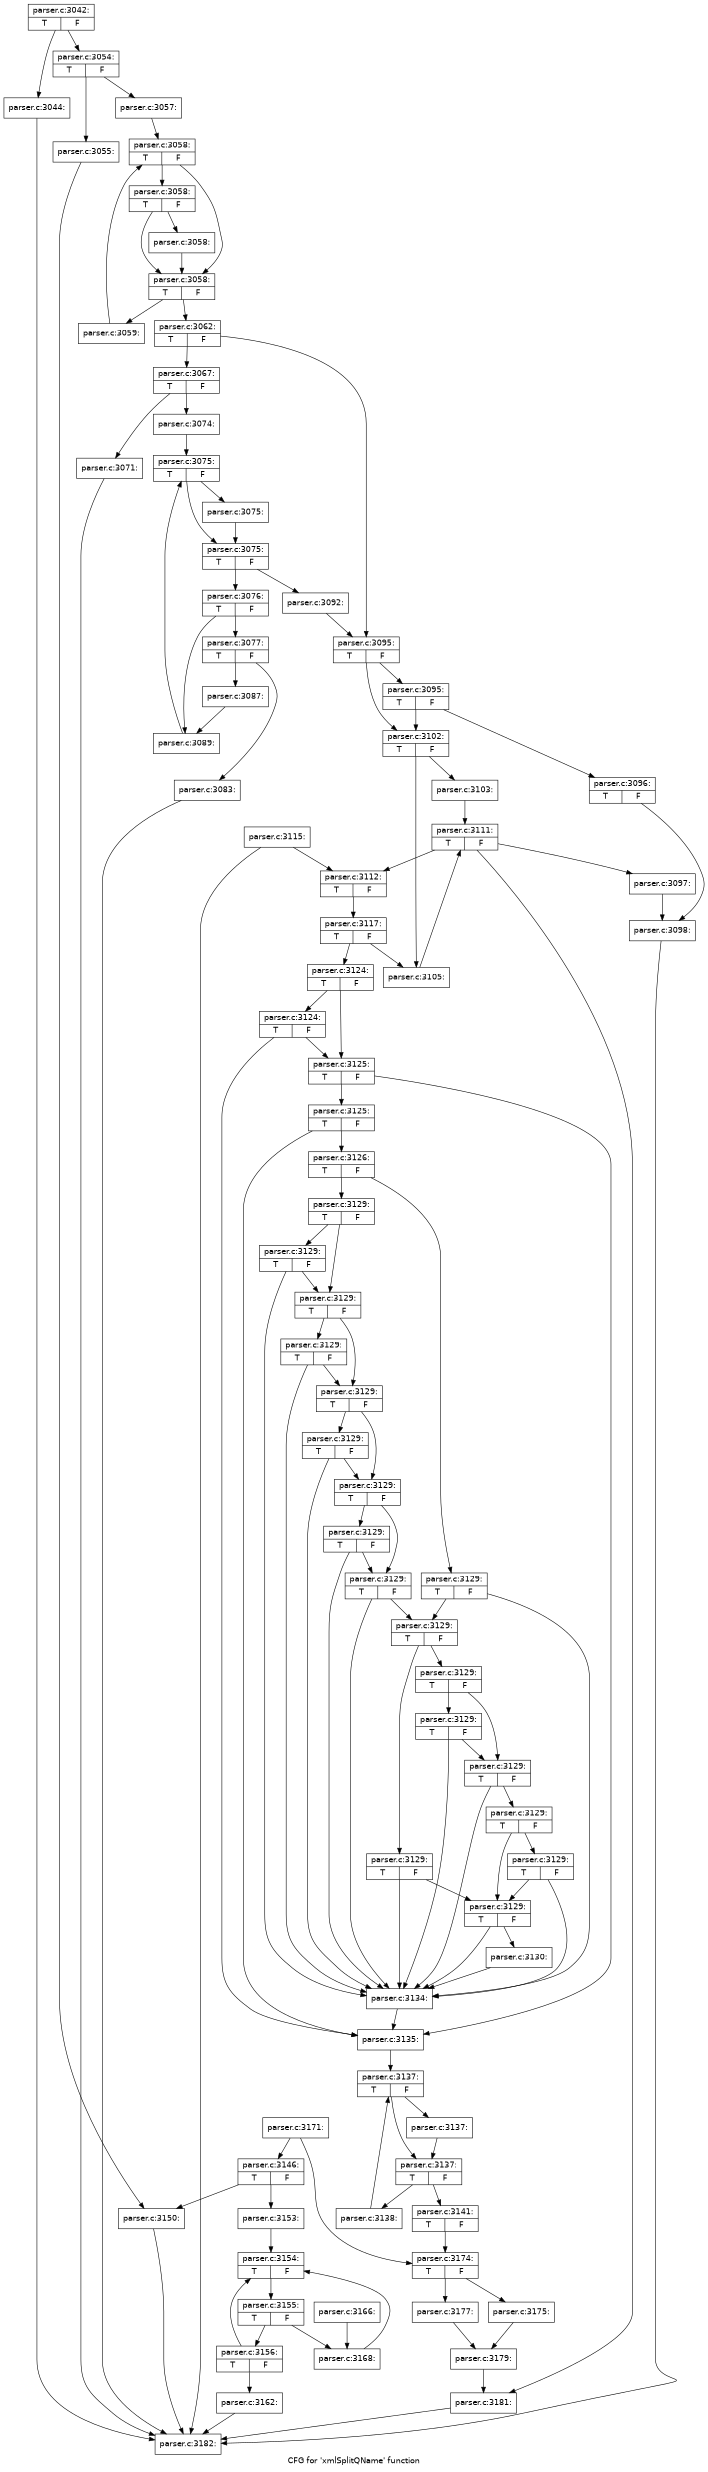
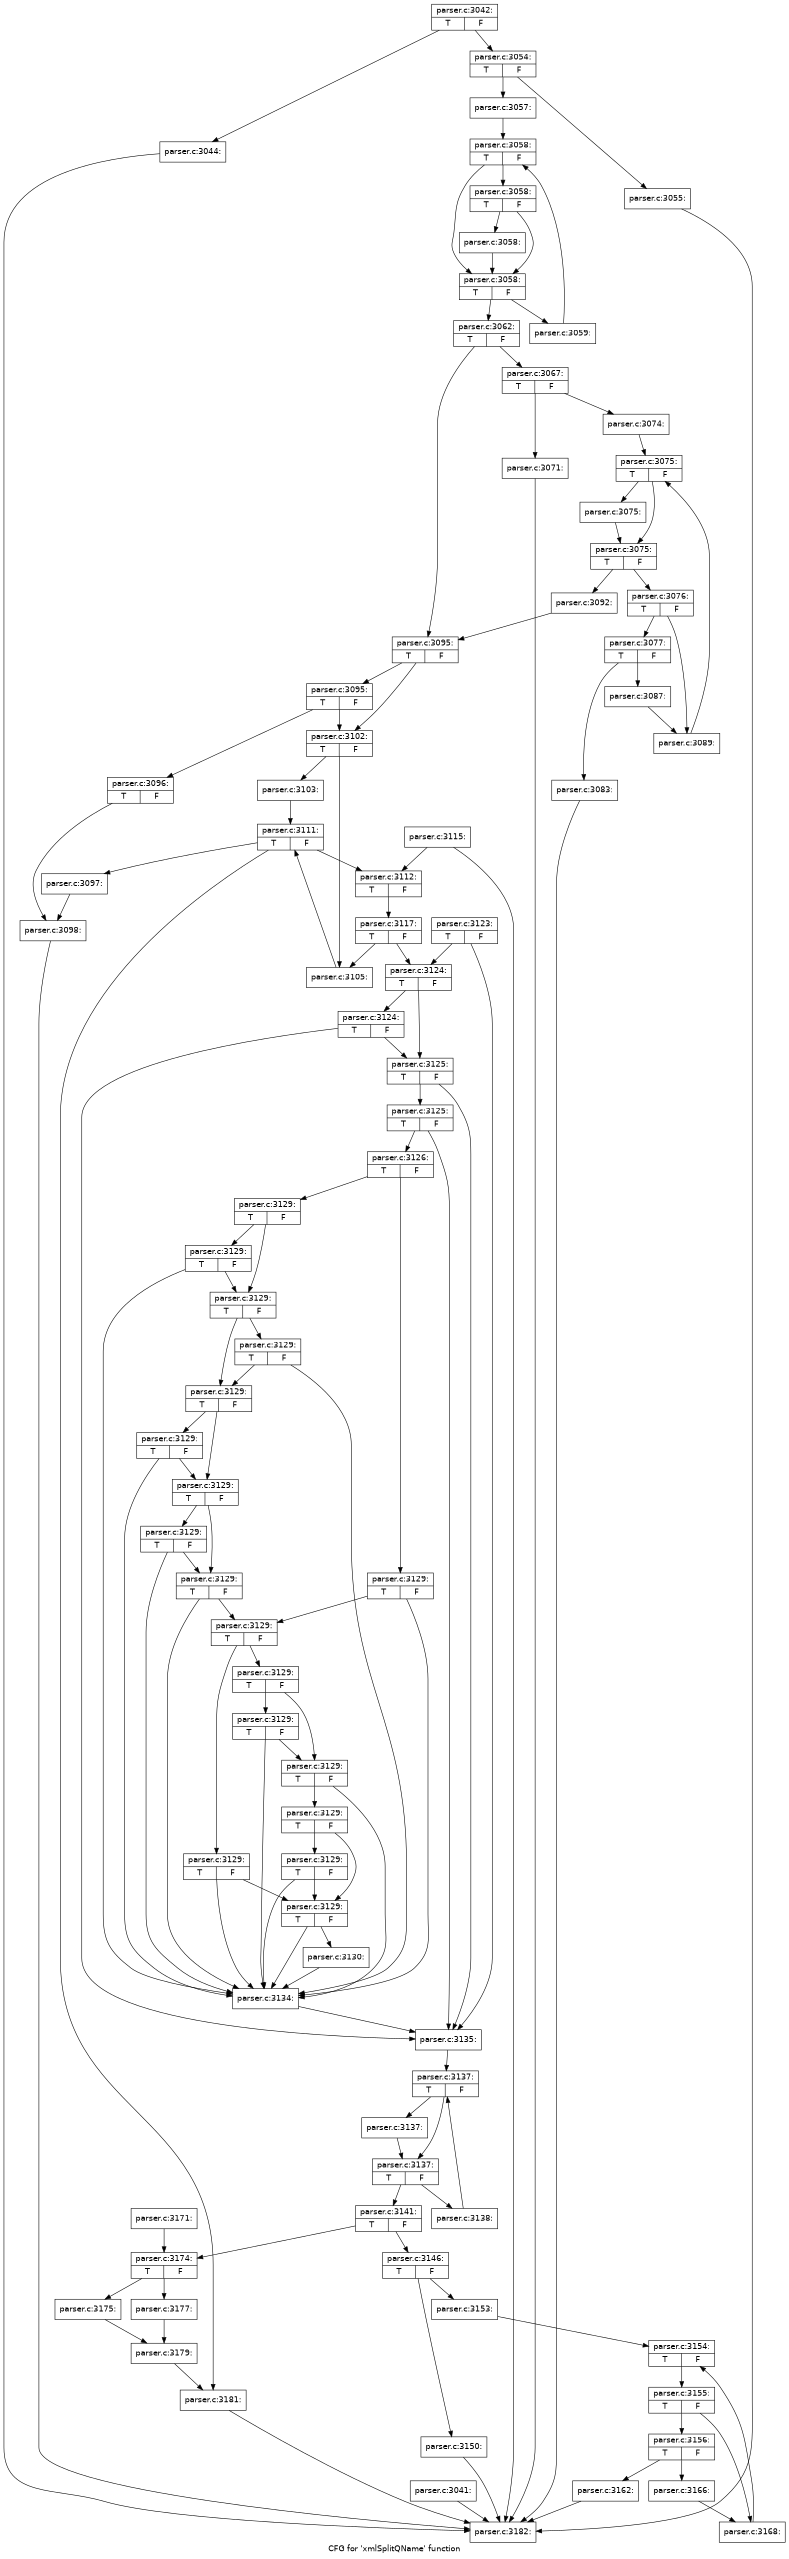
node "parser.c:3123:": added
edge "parser.c:3055:" -> "parser.c:3150:": now "parser.c:3055:" -> "parser.c:3182:"
edge "parser.c:3171:" -> "parser.c:3146:": now "parser.c:3141:" -> "parser.c:3146:"
edge "parser.c:3156:" -> "parser.c:3154:": now "parser.c:3156:" -> "parser.c:3166:"
node "parser.c:3041:": added
